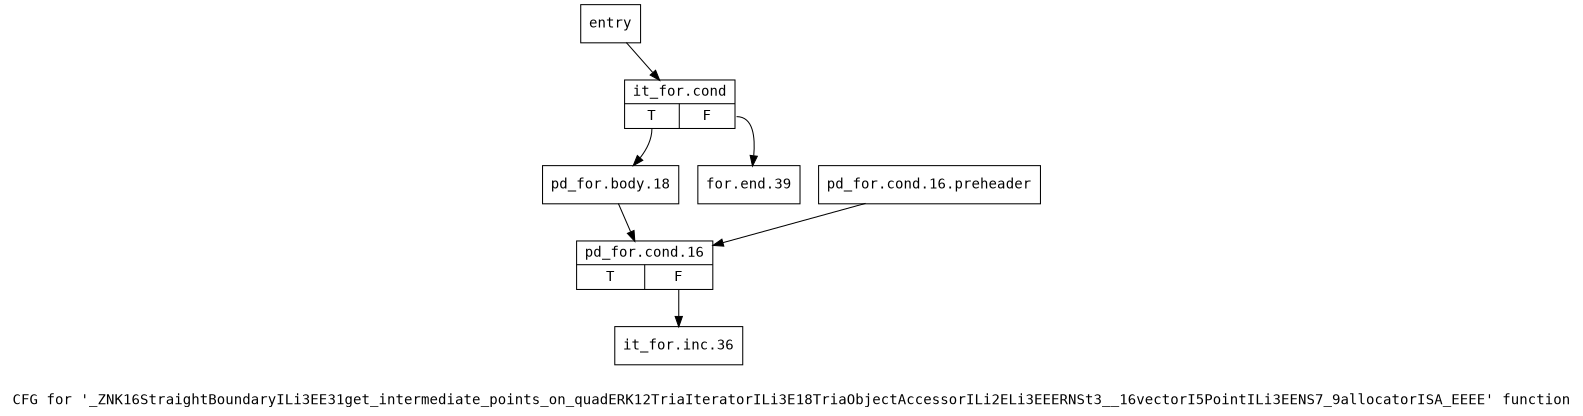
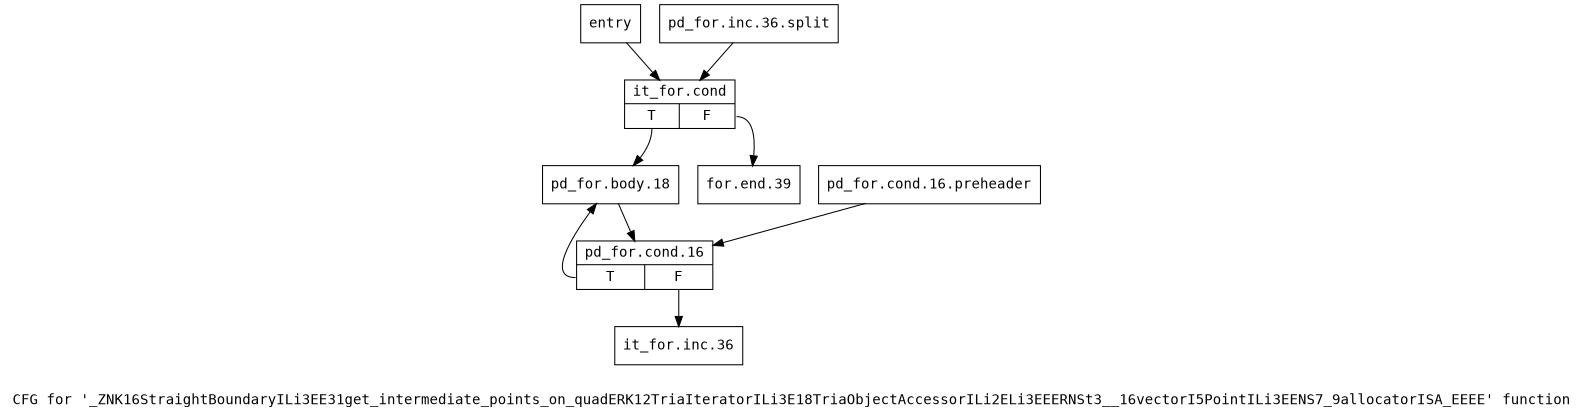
node "pd_for.inc.36.split": added
edge "pd_for.cond.16" -> "pd_for.body.18": added
